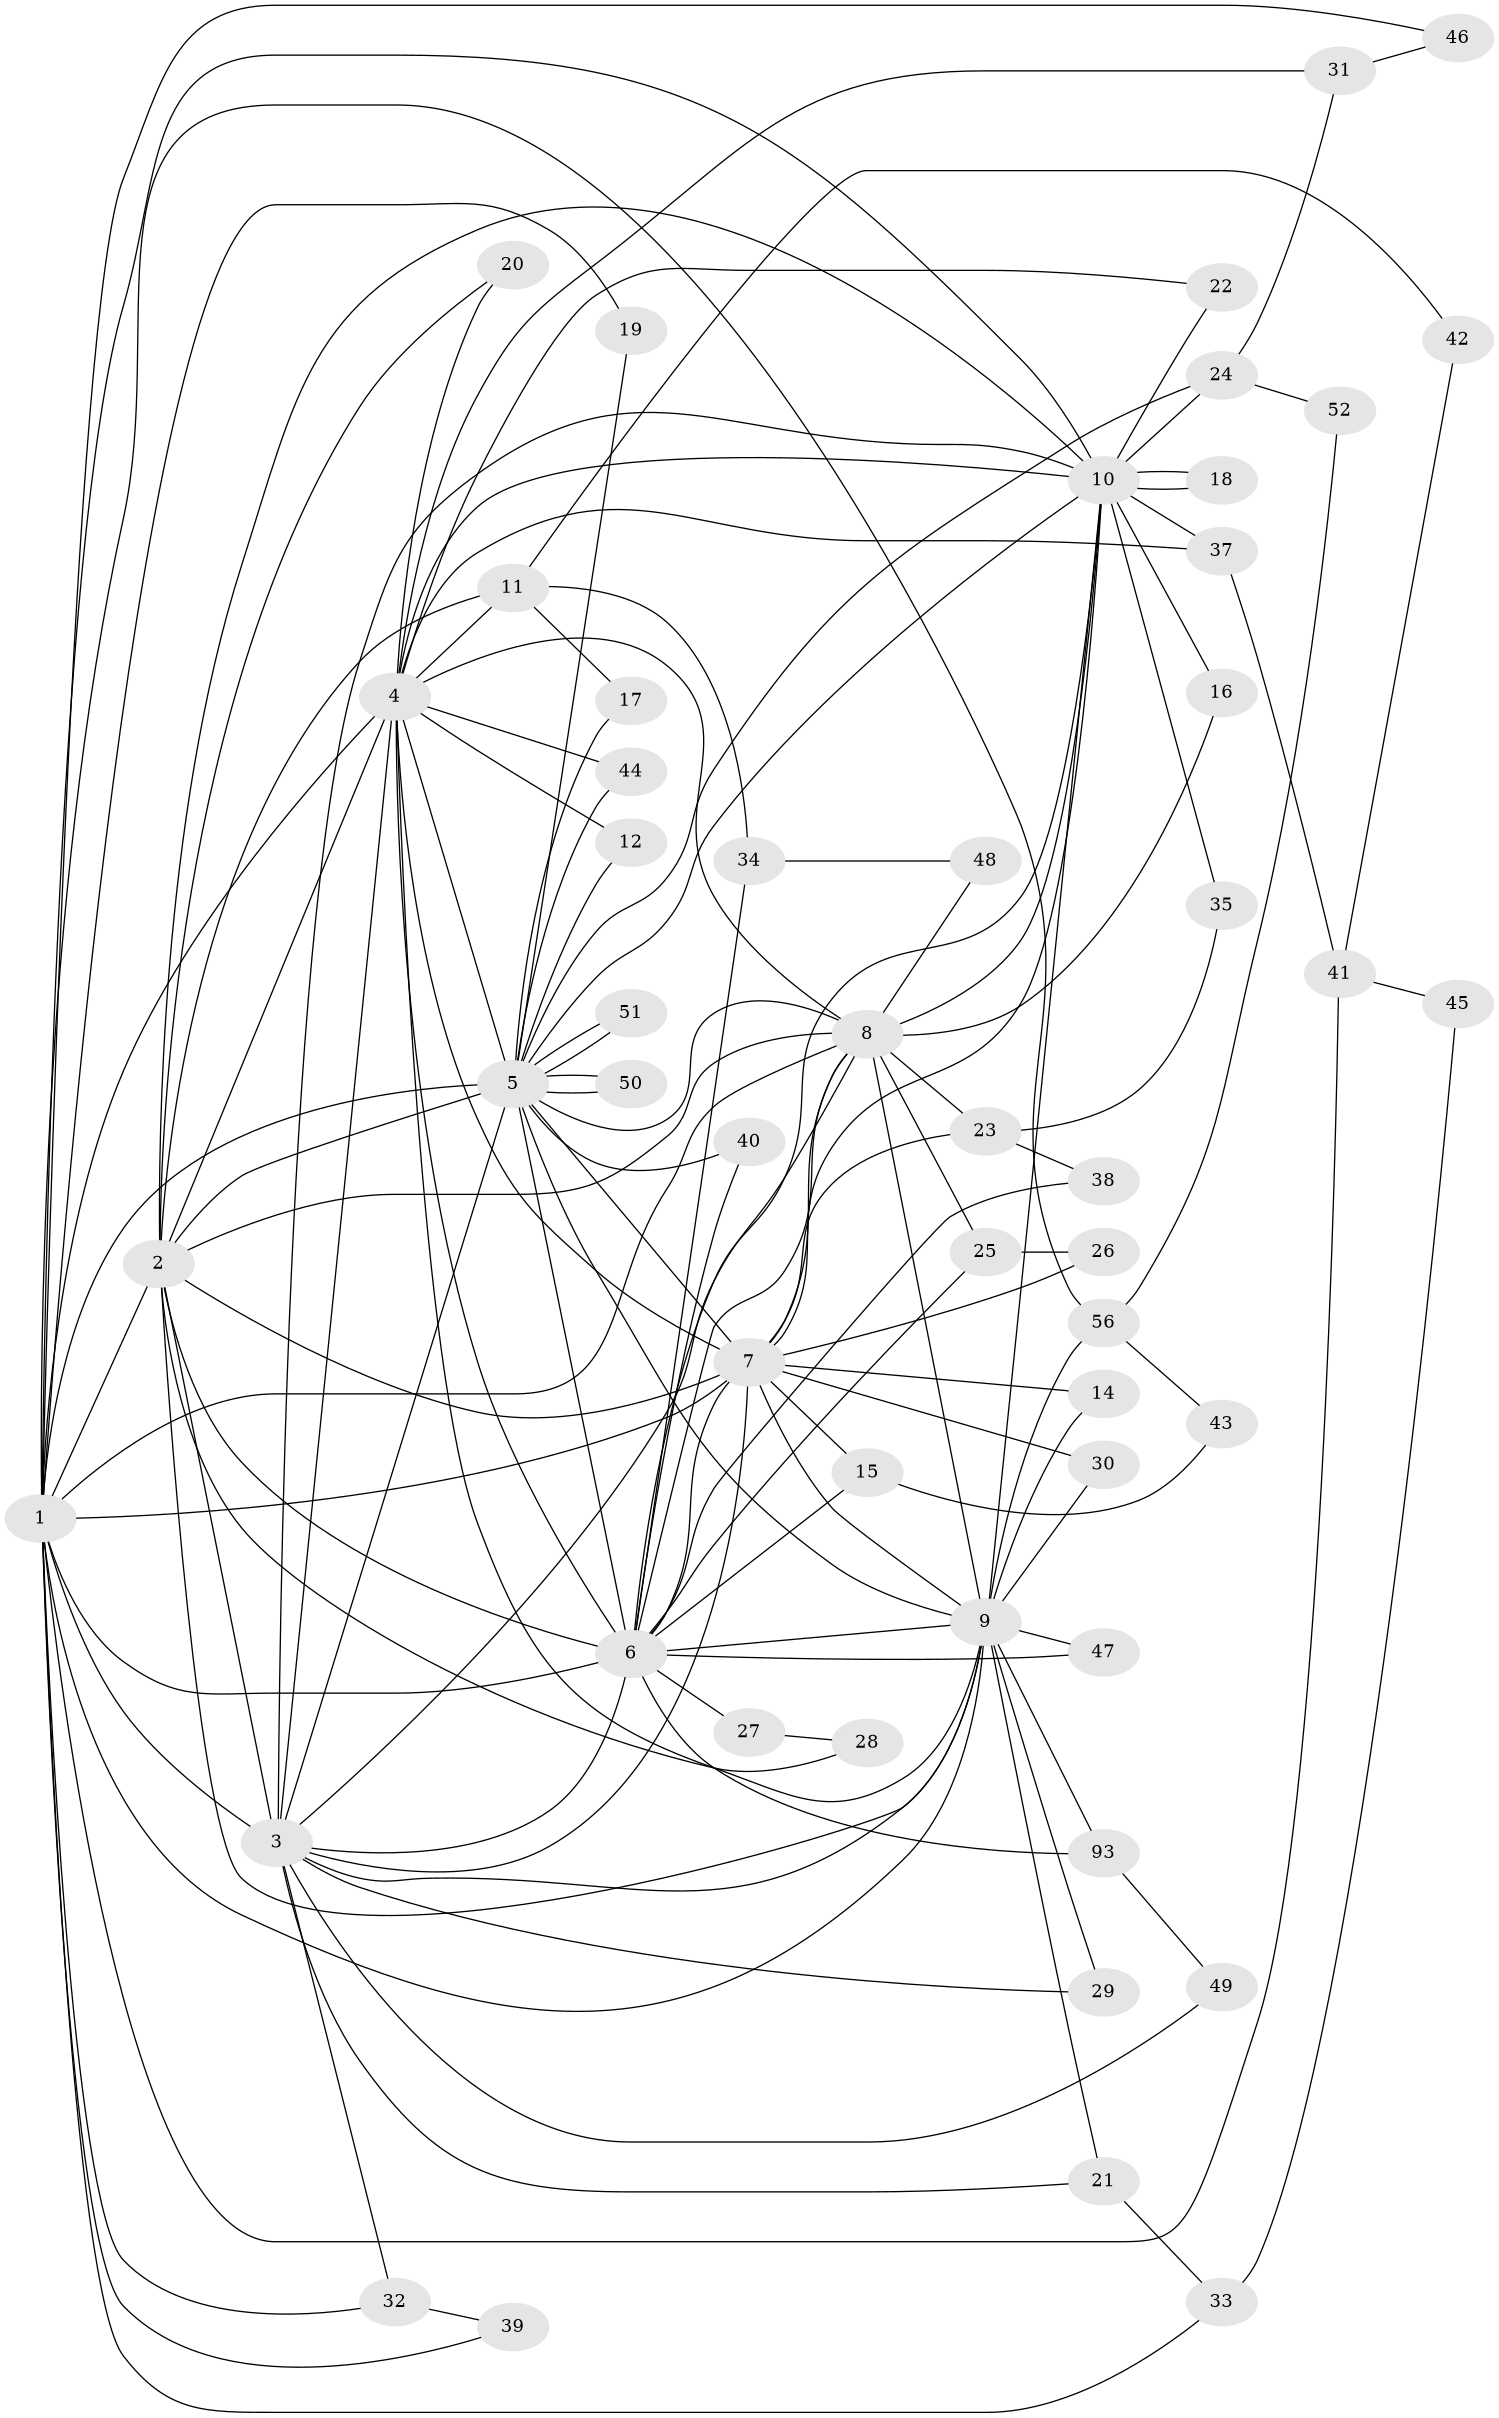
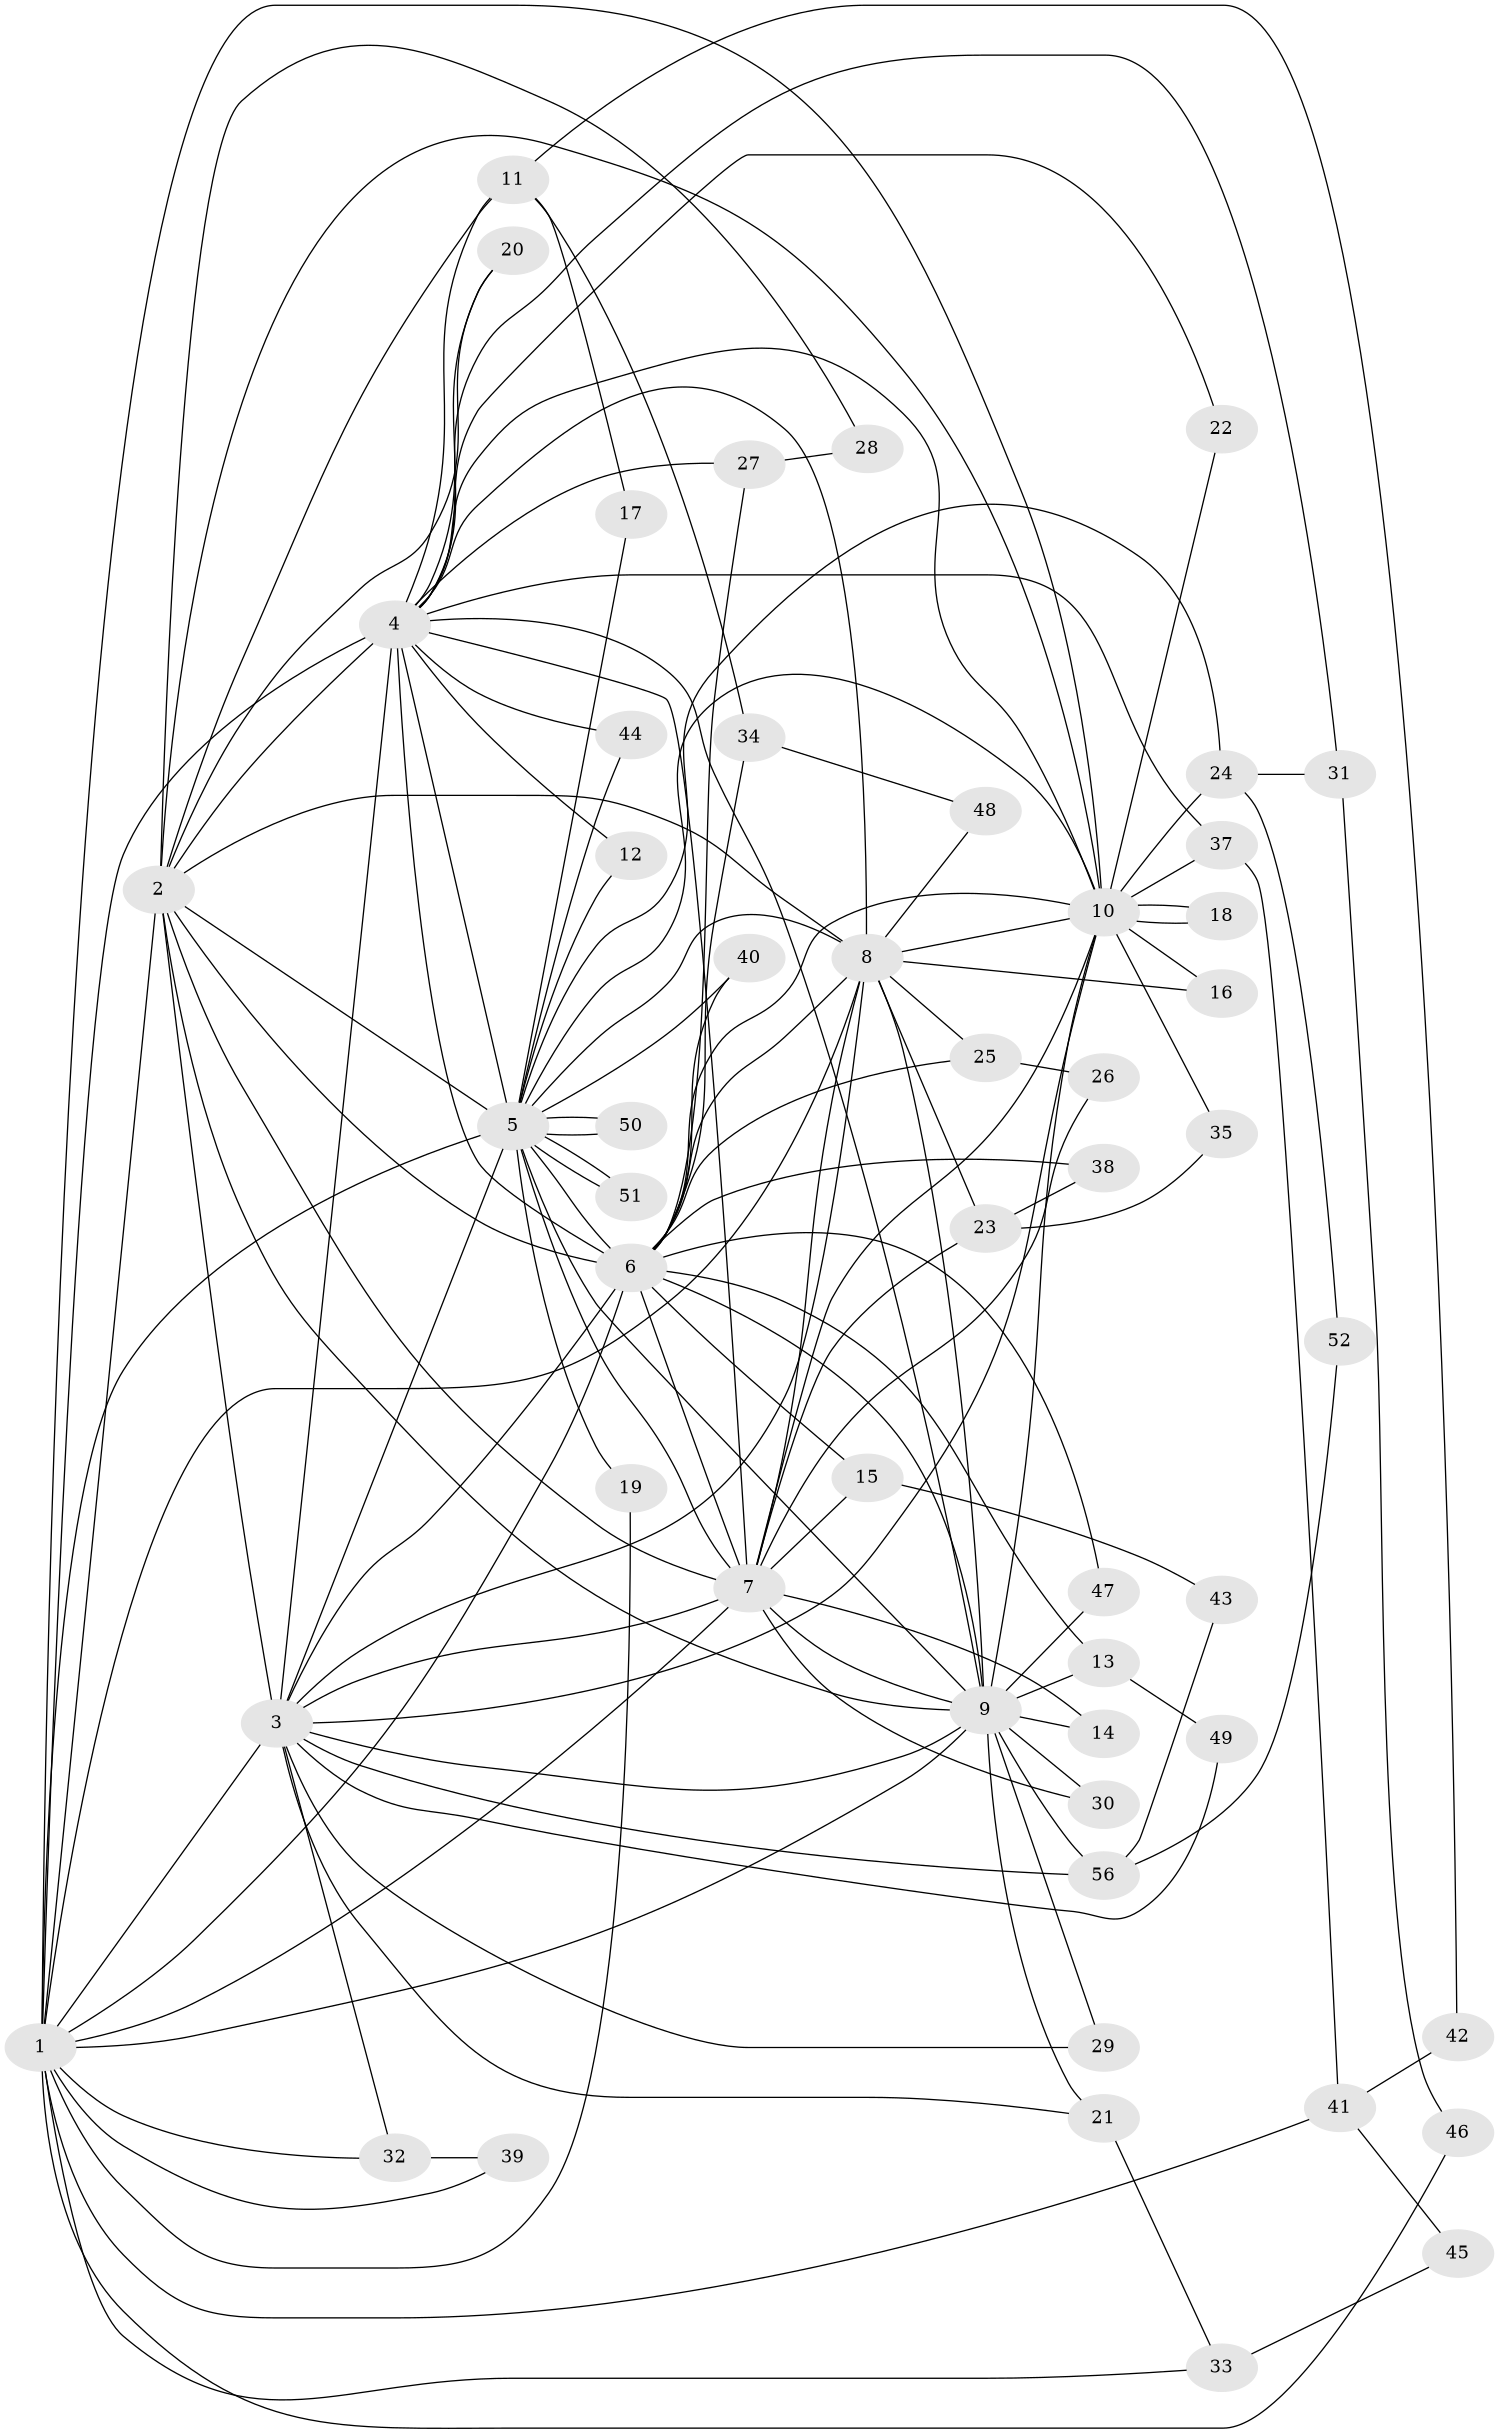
edge "56" -- "1": now "56" -- "3"
edge "27" -- "4": added
node "93": label "93" -> "13"
